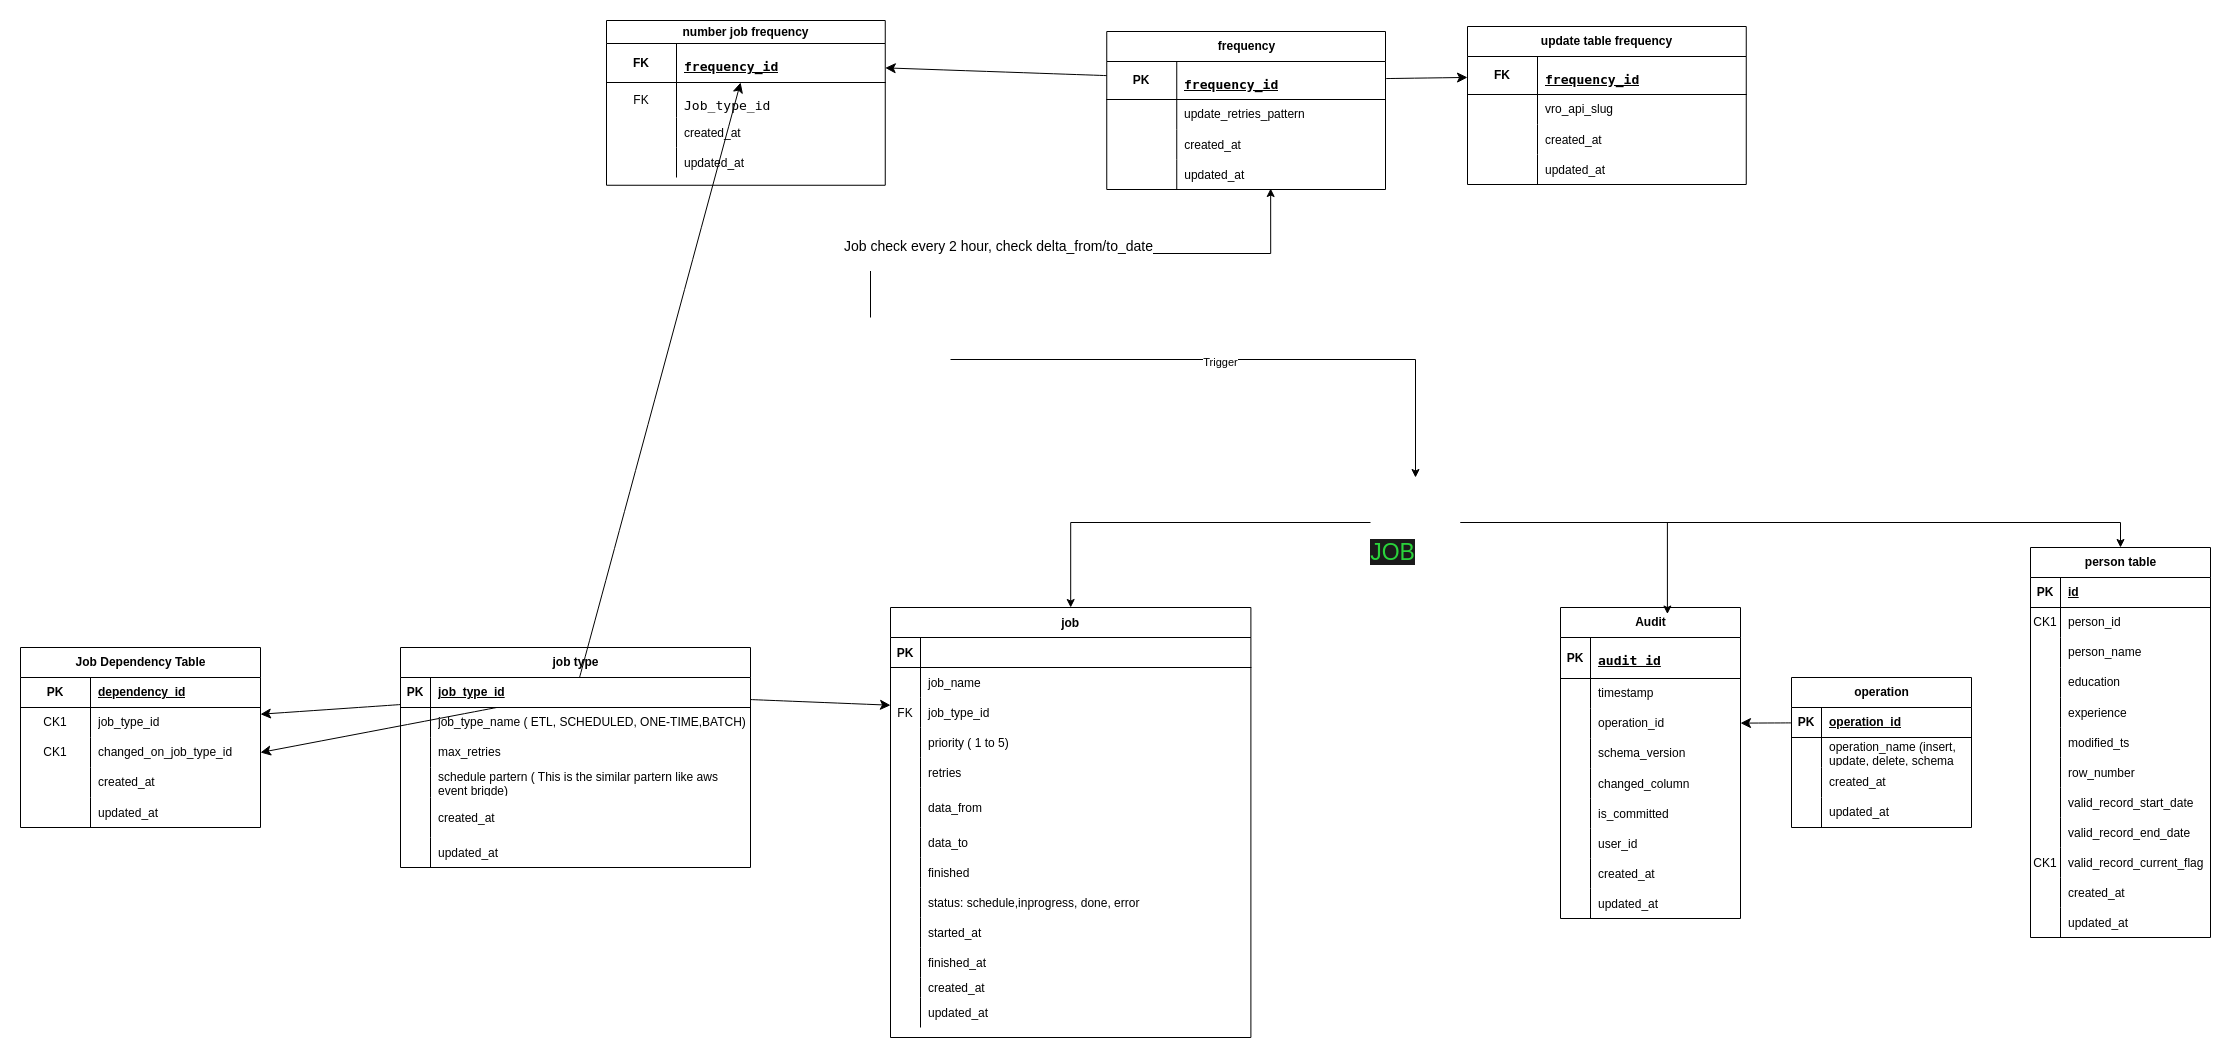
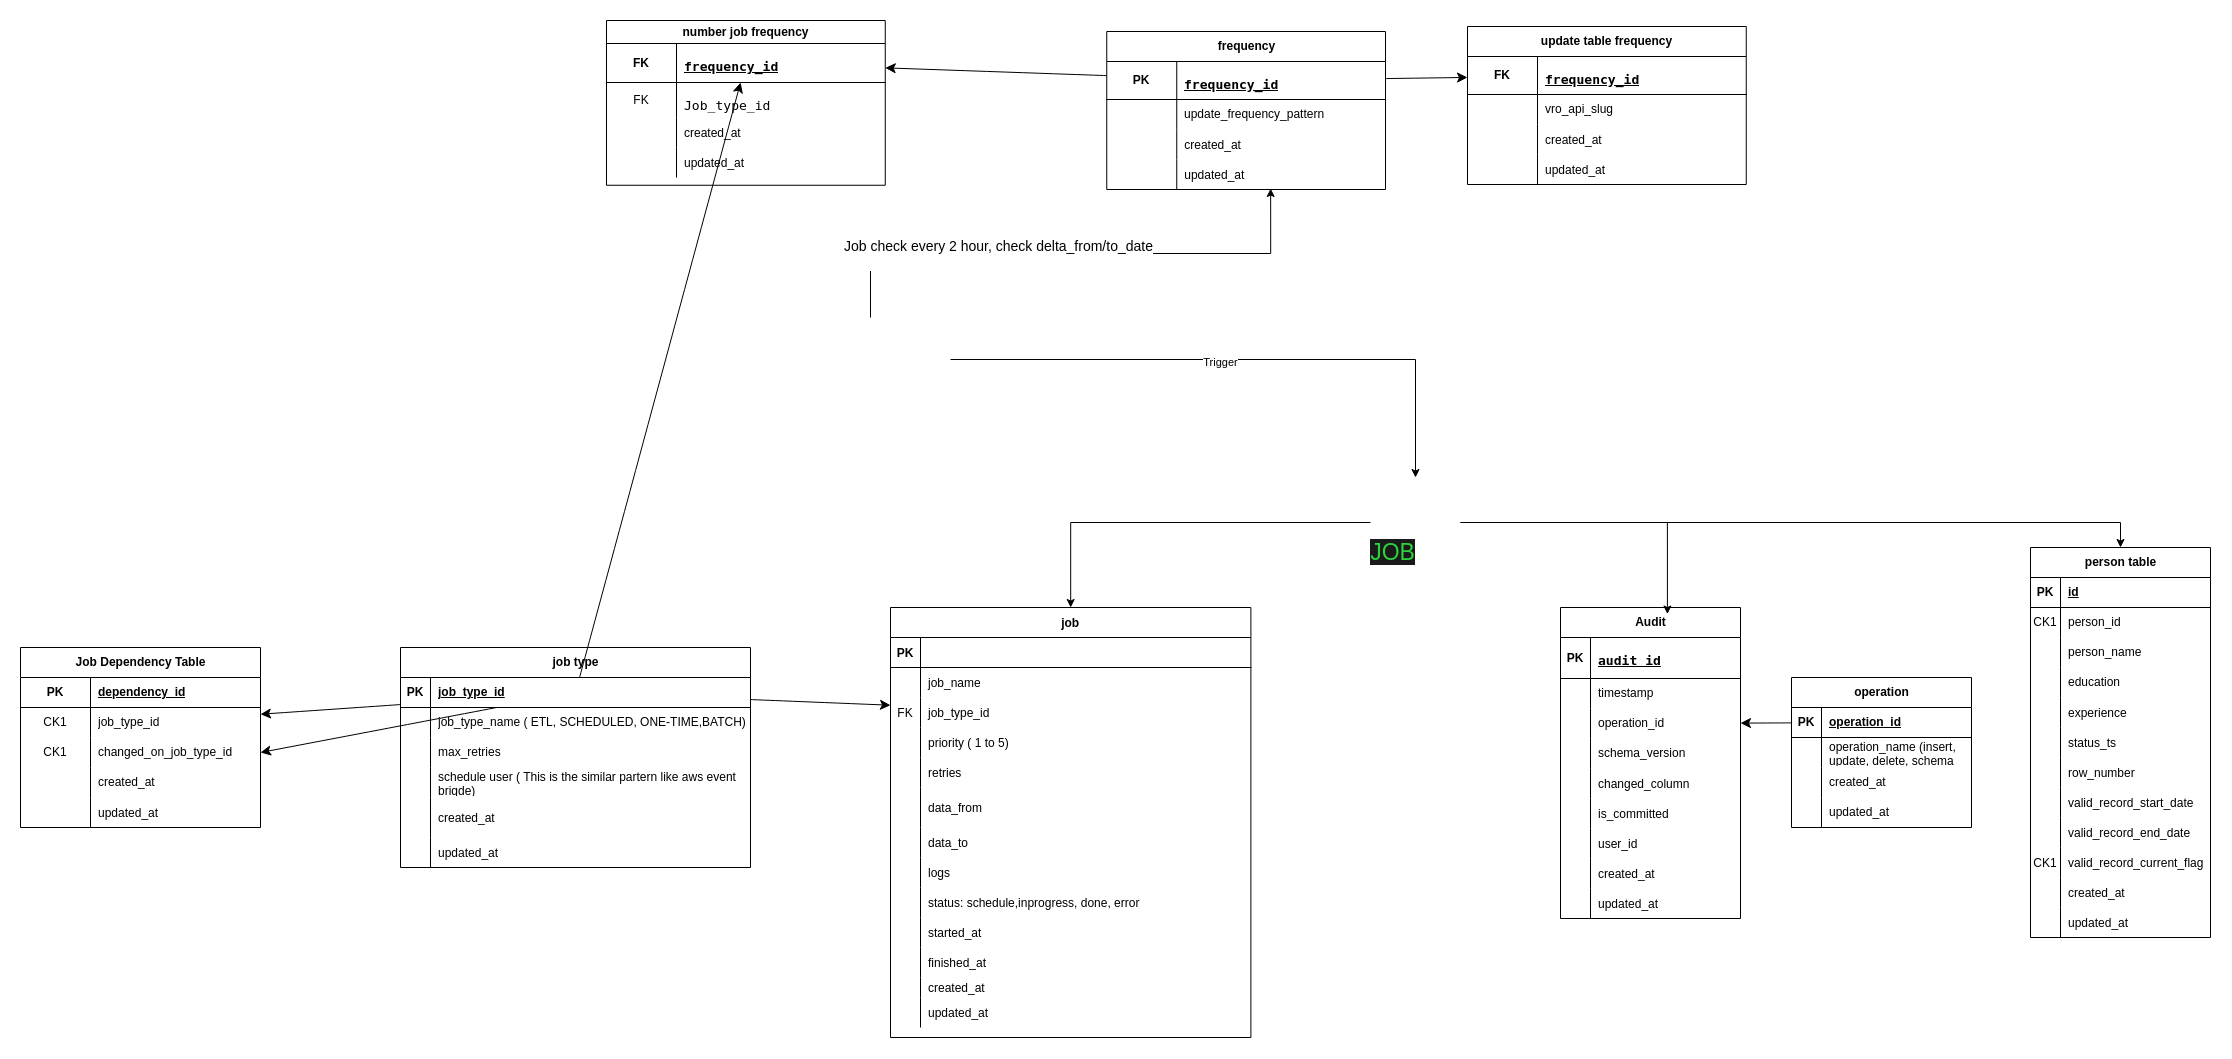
node "update_retries_pattern": label "update_retries_pattern" -> "update_frequency_pattern"
node "modified_ts": label "modified_ts" -> "status_ts"
node "schedule partern ( This is the similar partern like aws event brigde)": label "schedule partern ( This is the similar partern like aws event brigde)" -> "schedule user ( This is the similar partern like aws event brigde)"
node "finished": label "finished" -> "logs"
